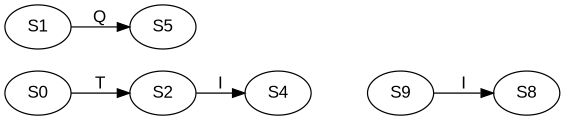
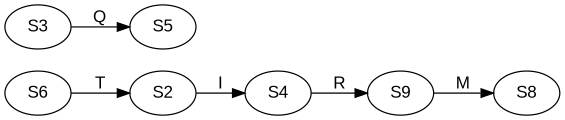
node "S1": label "S1" -> "S3"
edge "S9" -> "S8": label "I" -> "M"
node "S0": label "S0" -> "S6"
edge "S4" -> "S9": added, label "R"
